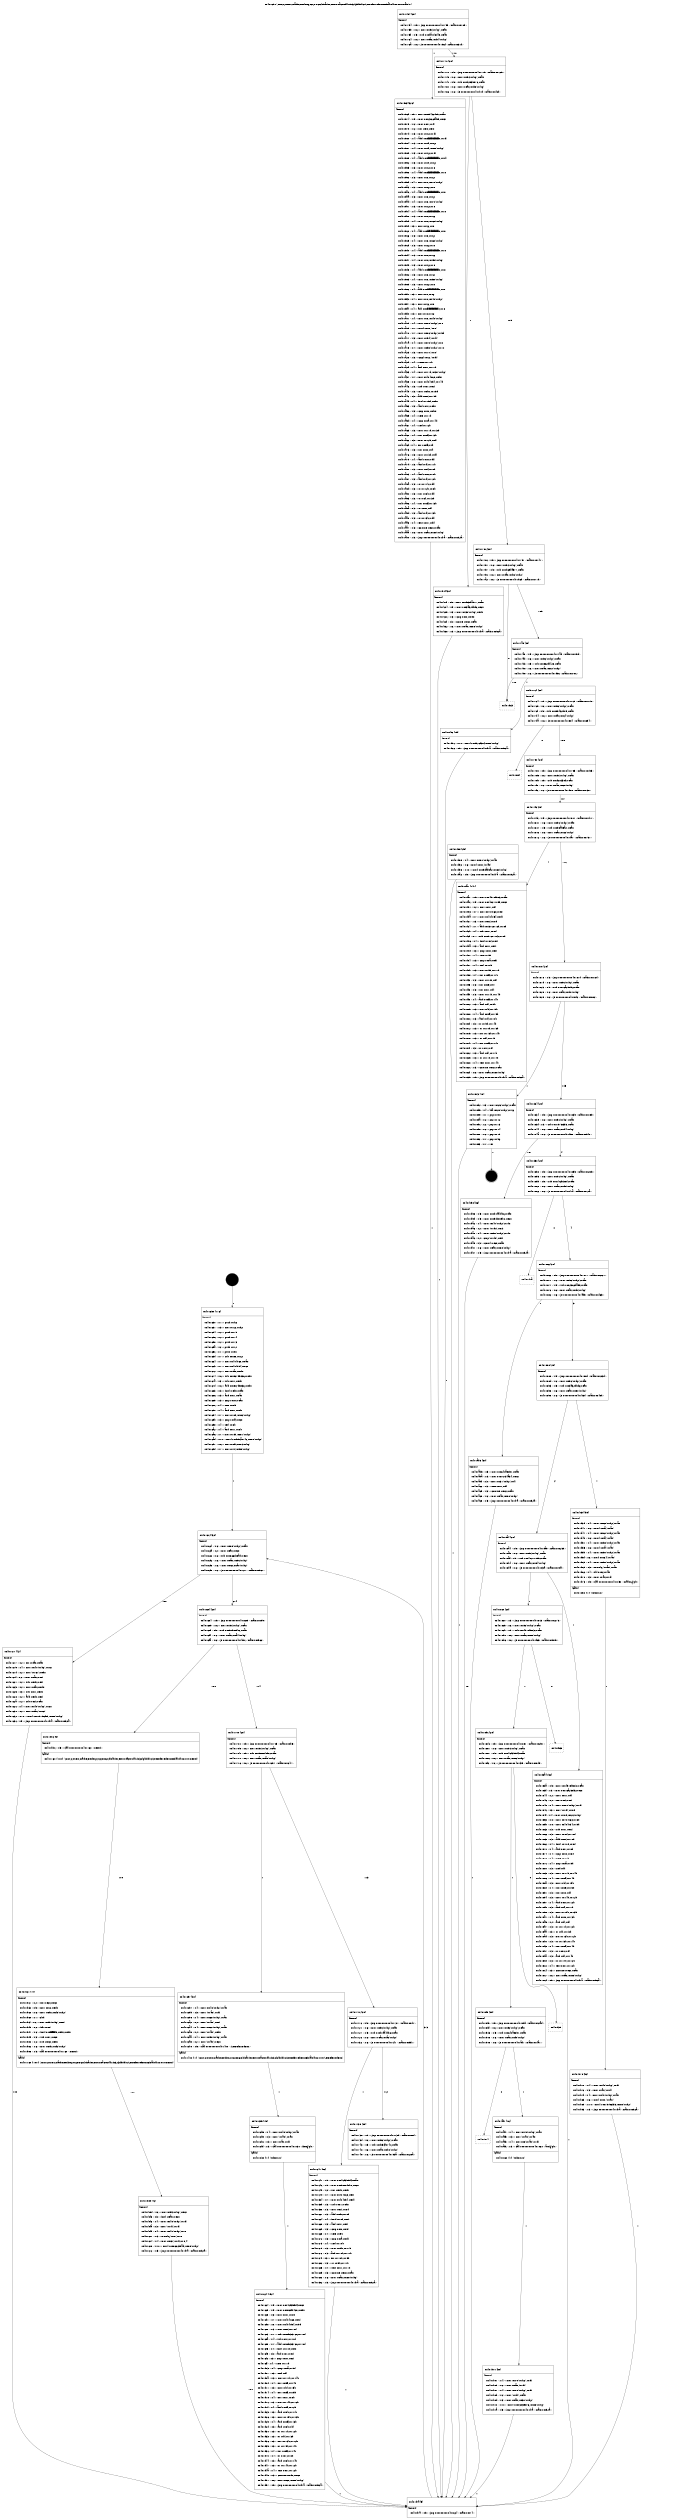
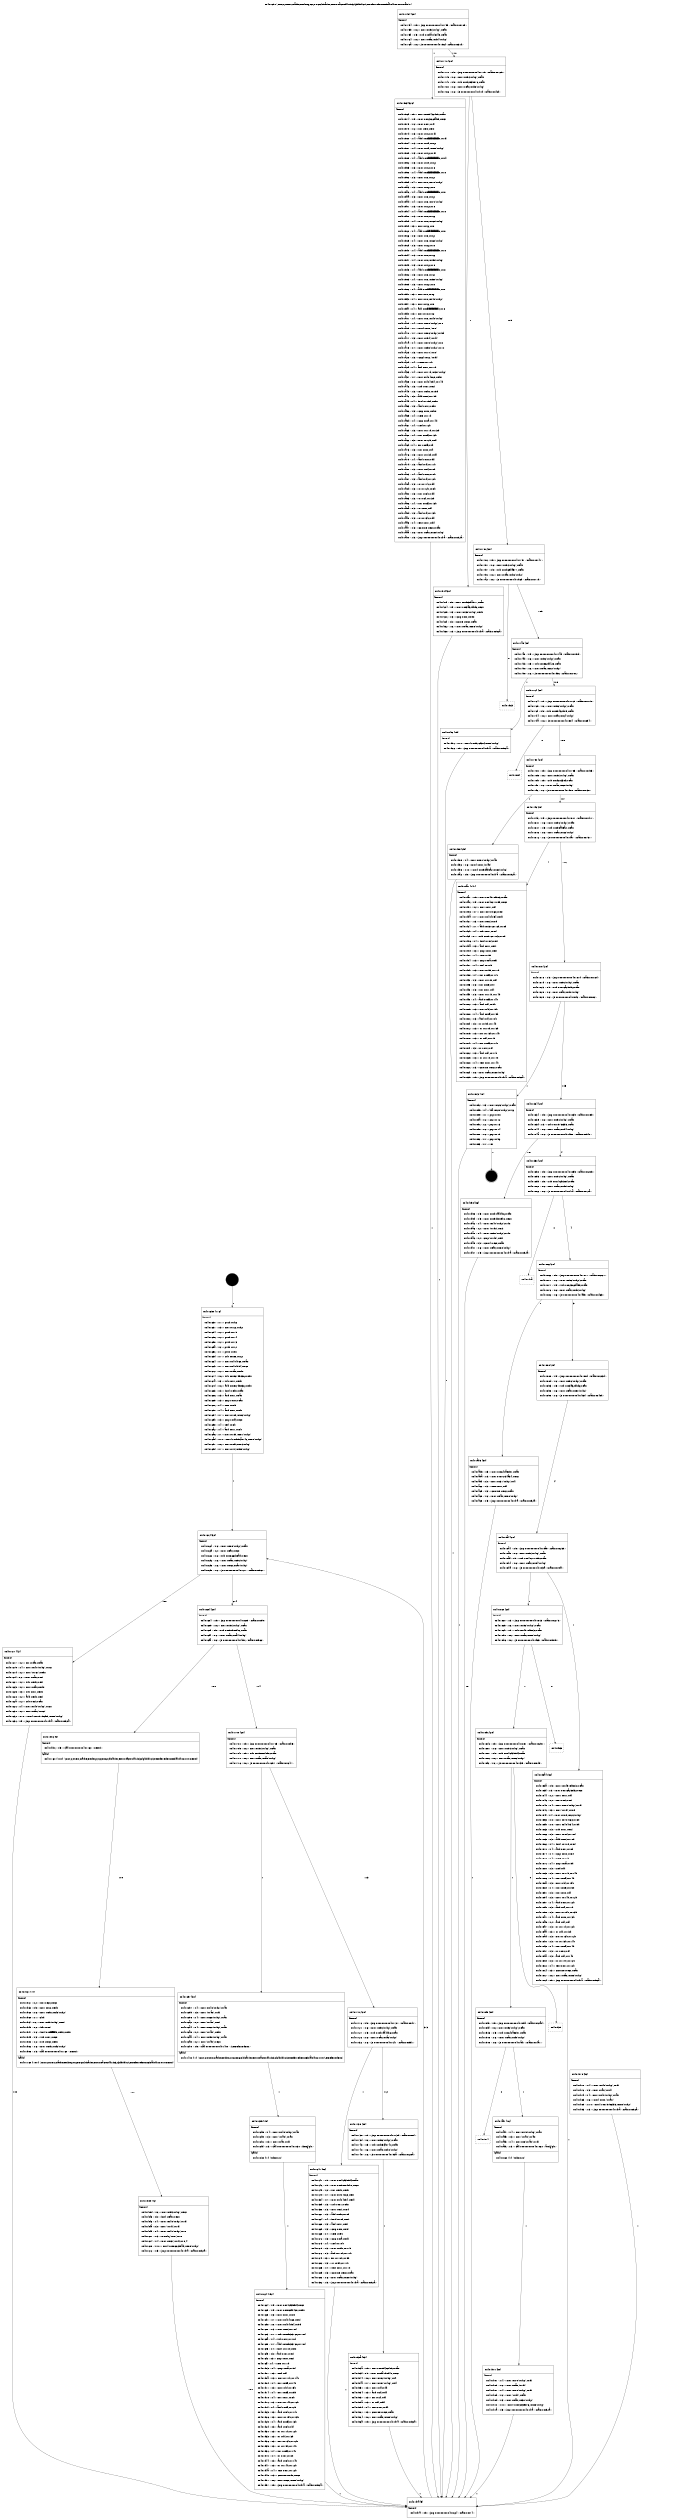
edge "0x4017a8 [28]" -> "0x401d6b": now "0x4017a8 [28]" -> "0x4017c4 [28]"
edge "0x4017e0 [28]" -> "0x401d8e [25]": added, label "1"
node "0x401b3d [59]": removed
node "0x40193a [53]": added
